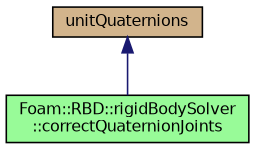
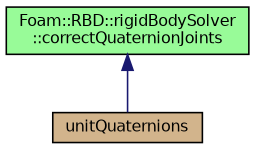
edge "Foam::RBD::rigidBodySolver ::correctQuaternionJoints" -> "unitQuaternions": reversed
